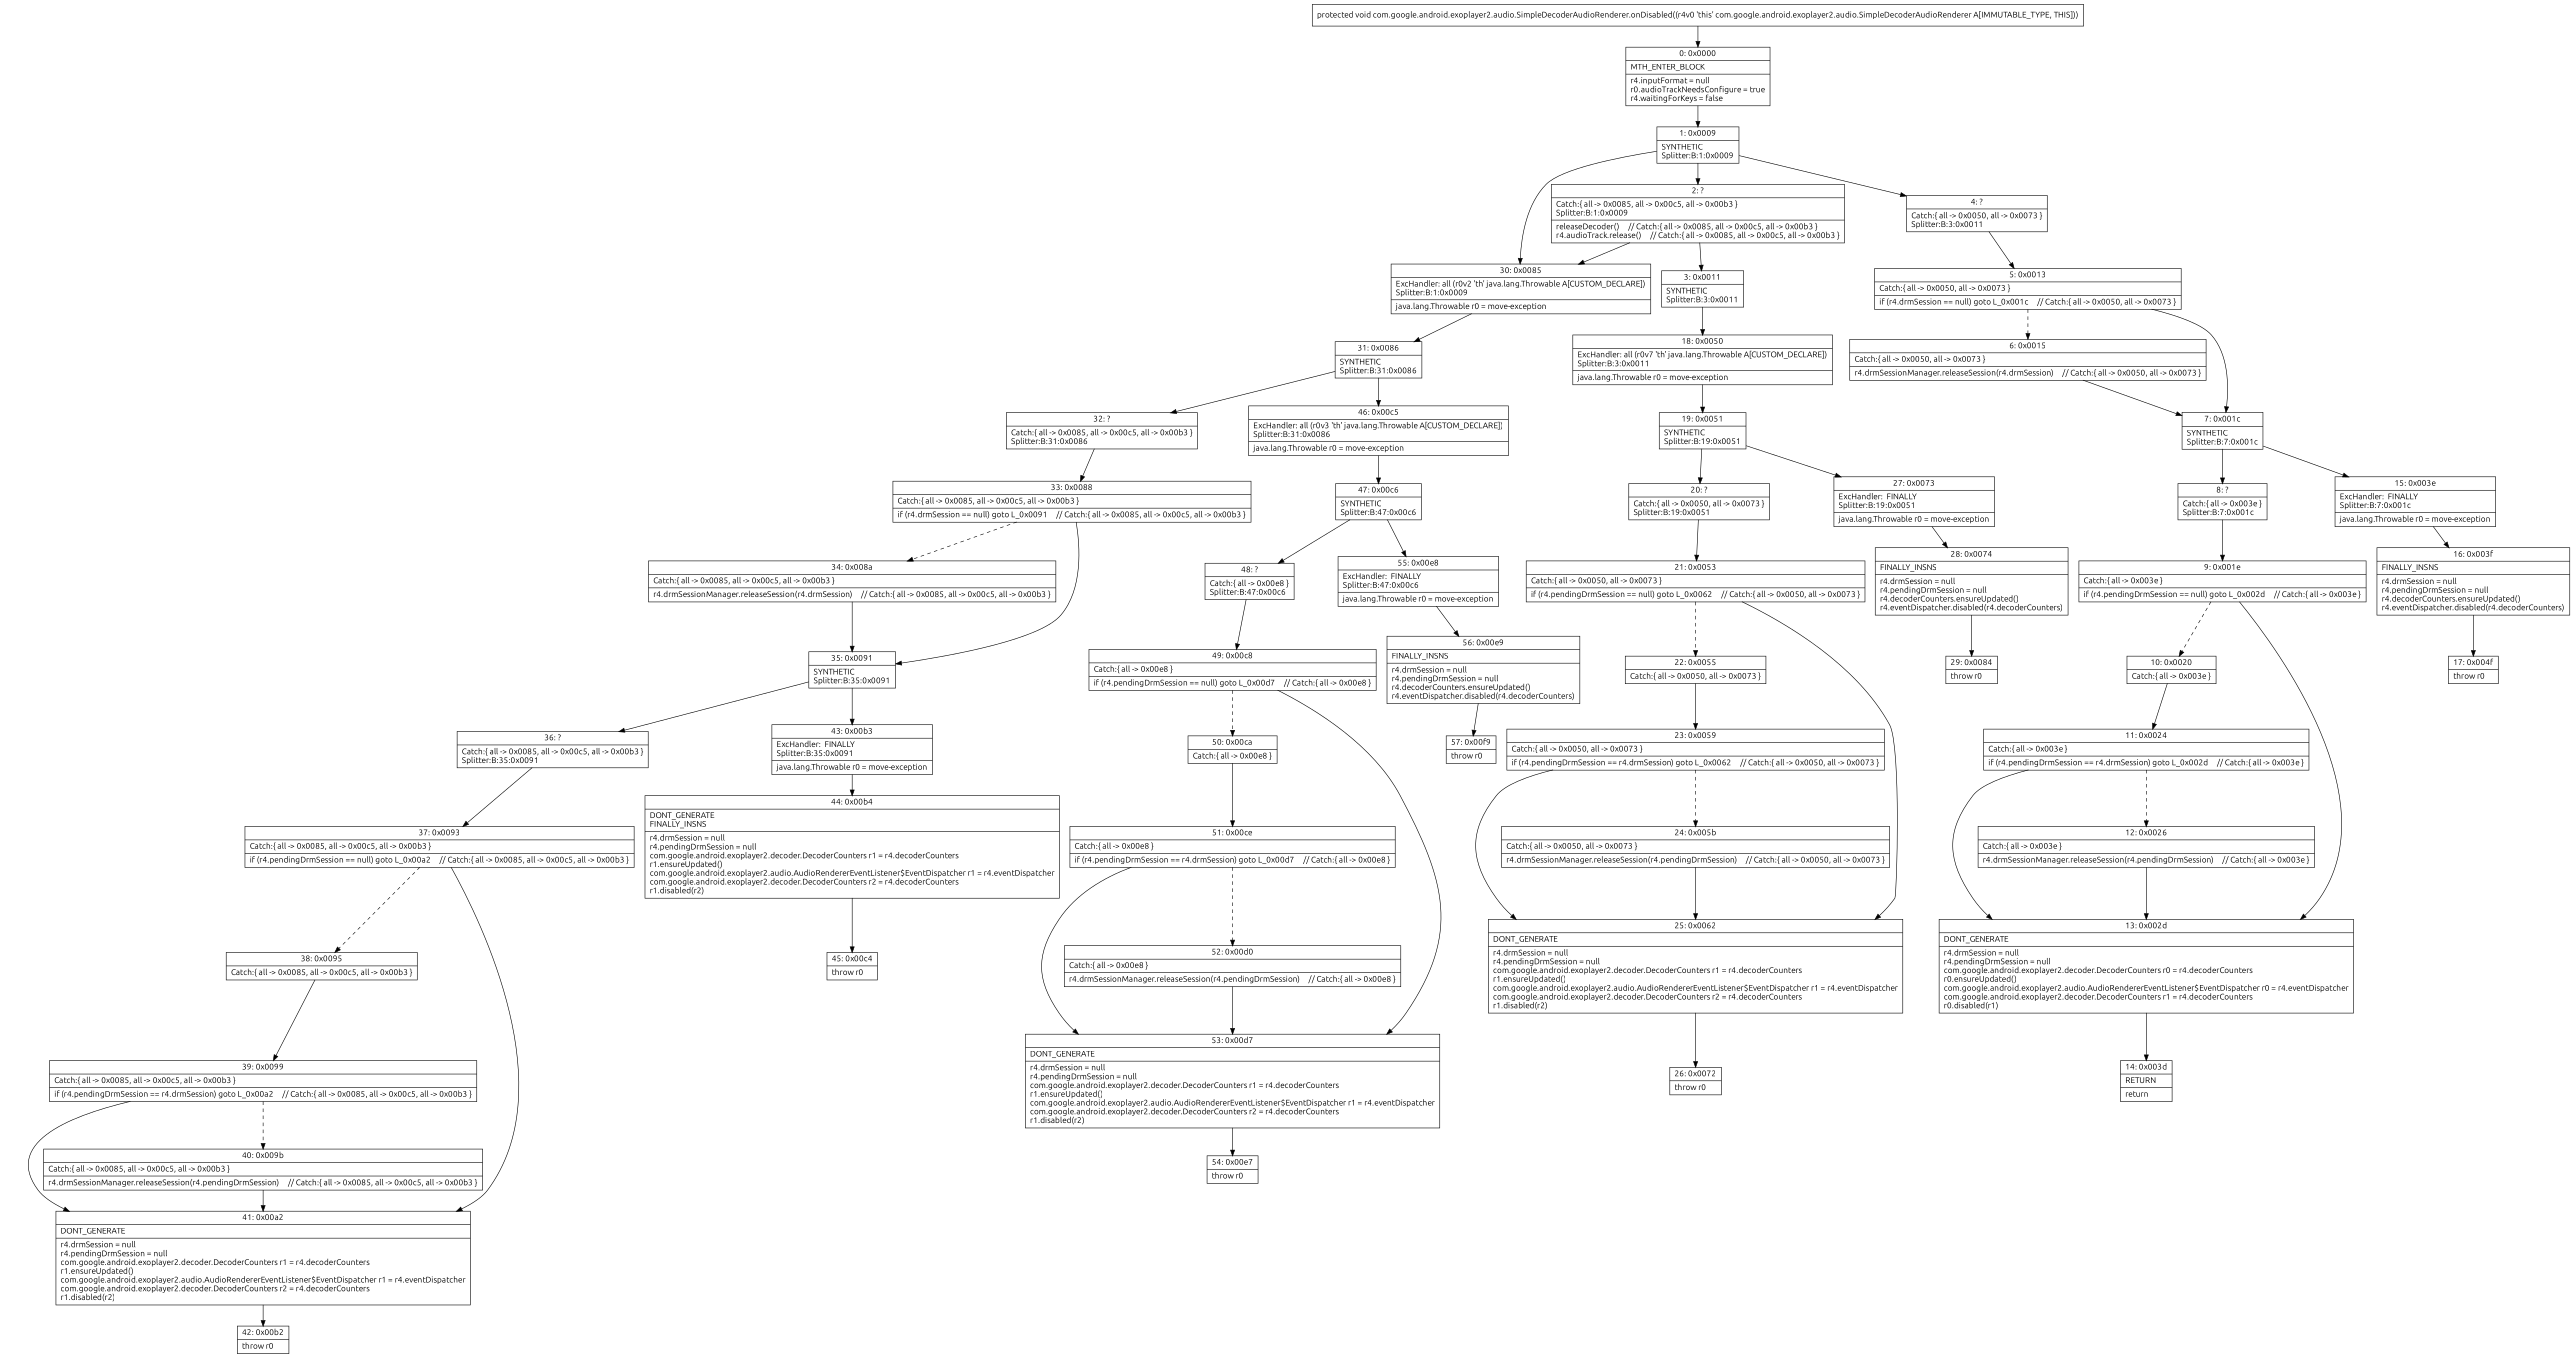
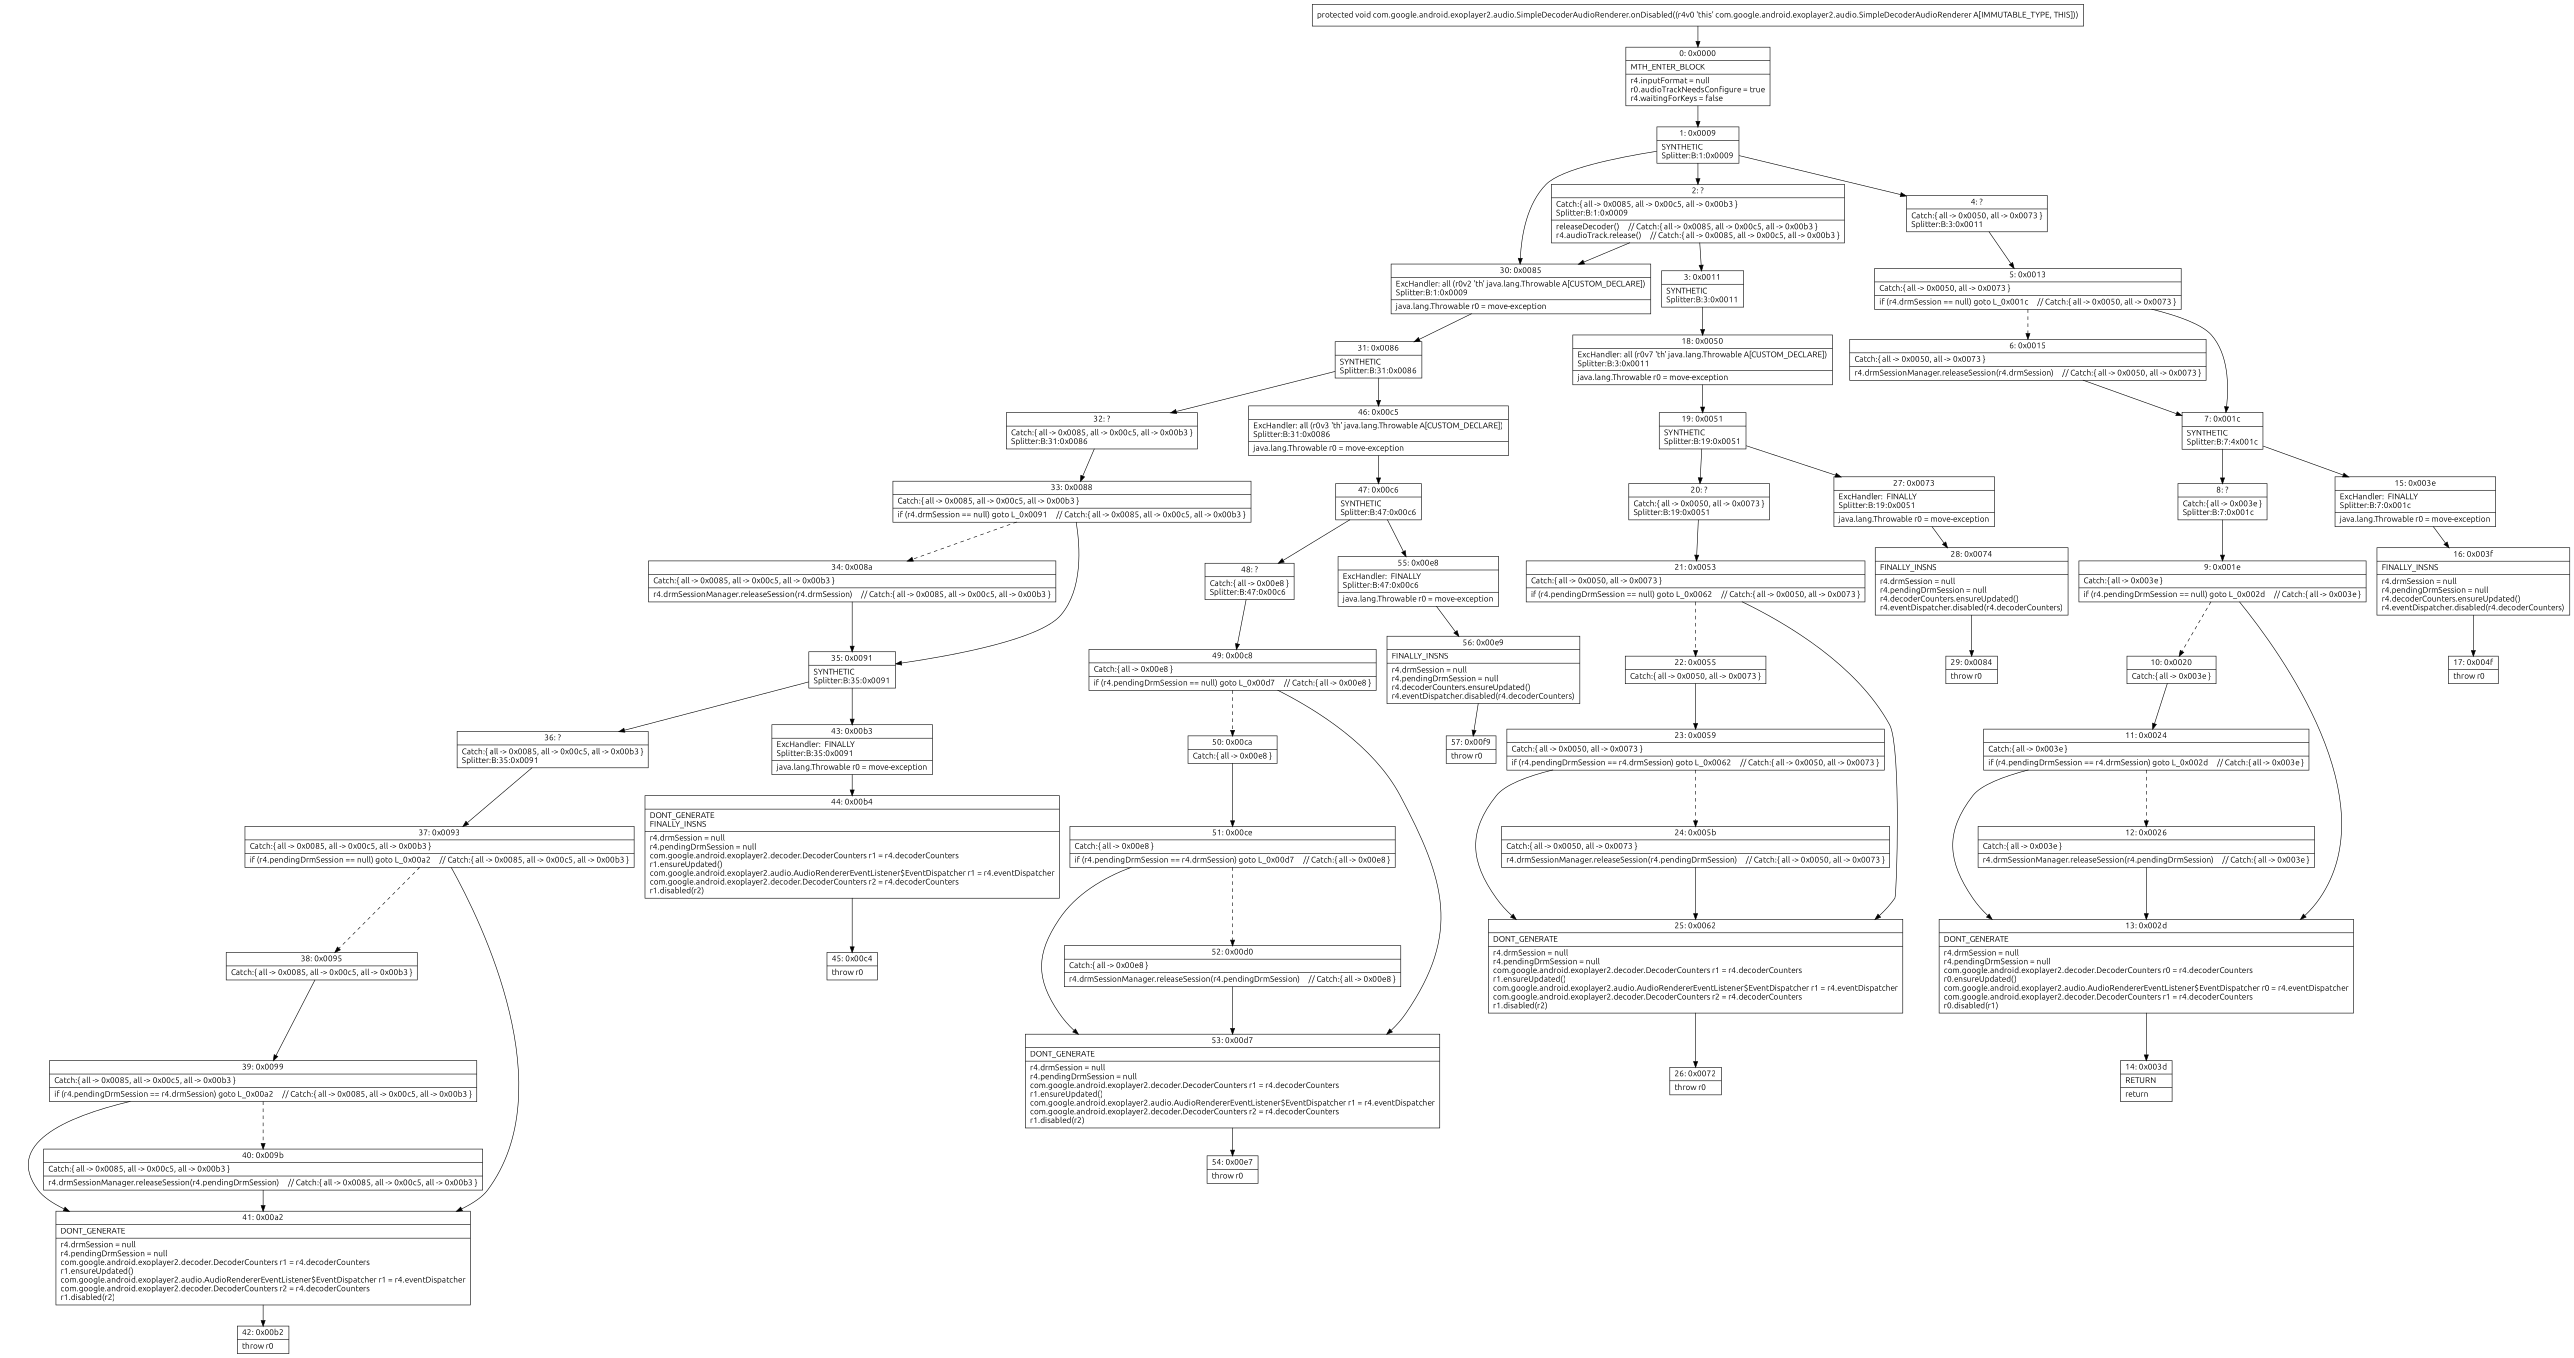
node "7: 0x001c": text "Splitter:B:7:0x001c" -> "Splitter:B:7:4x001c"
